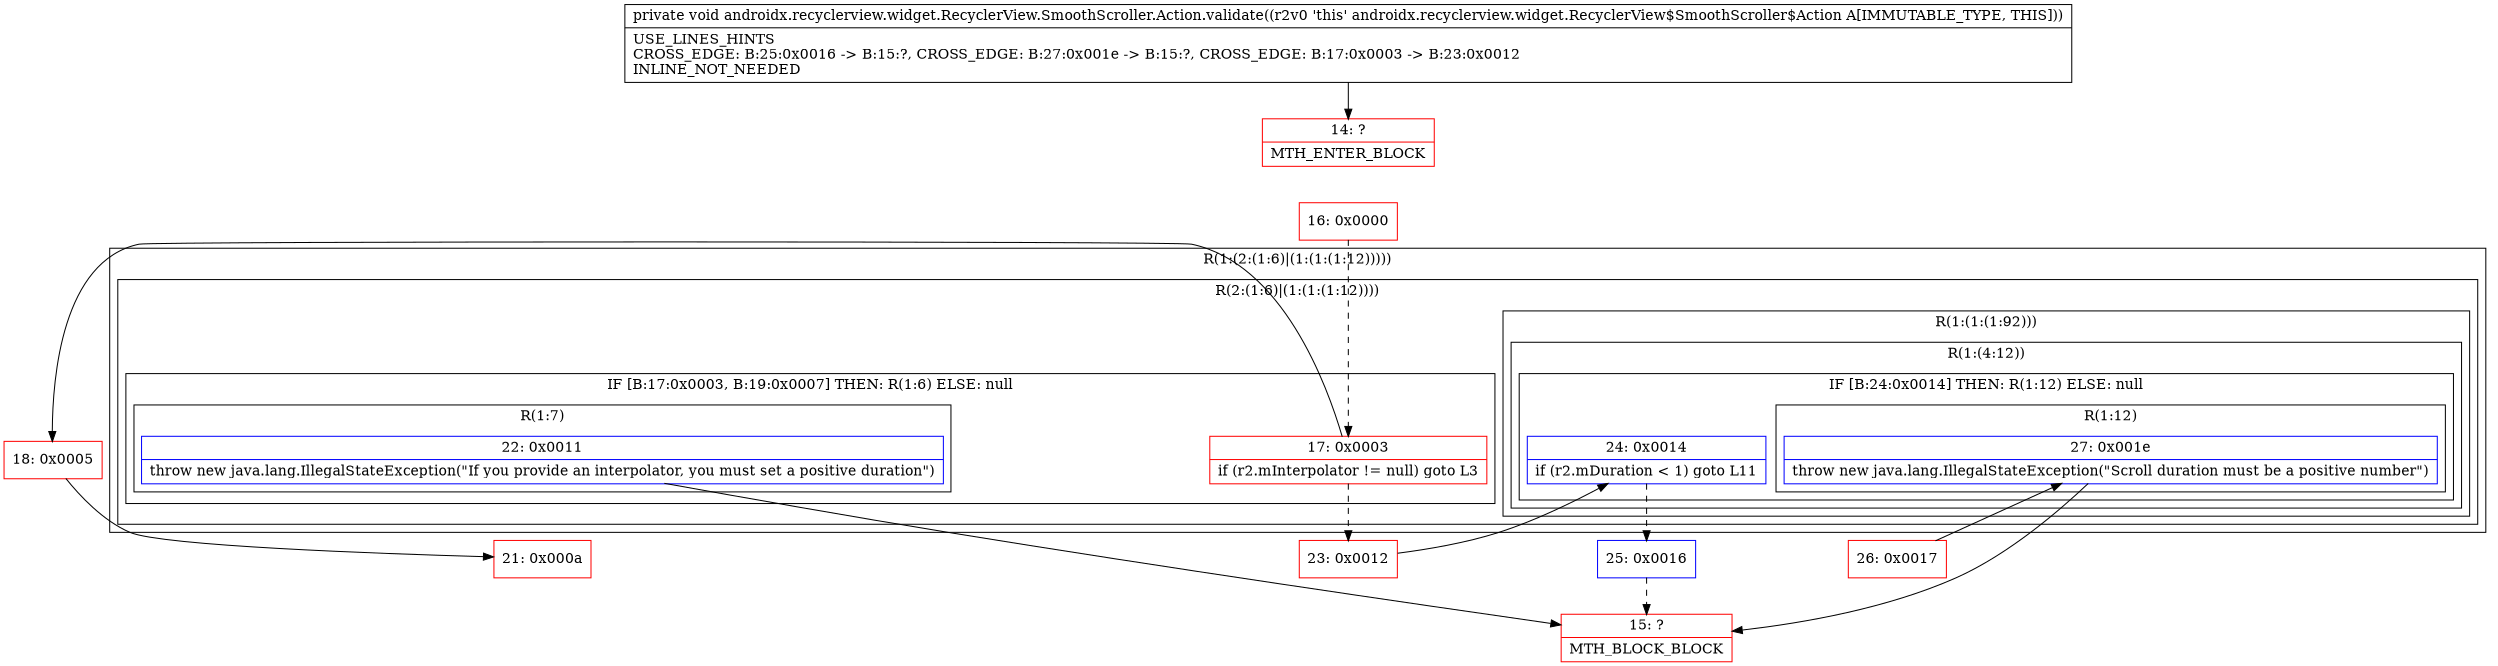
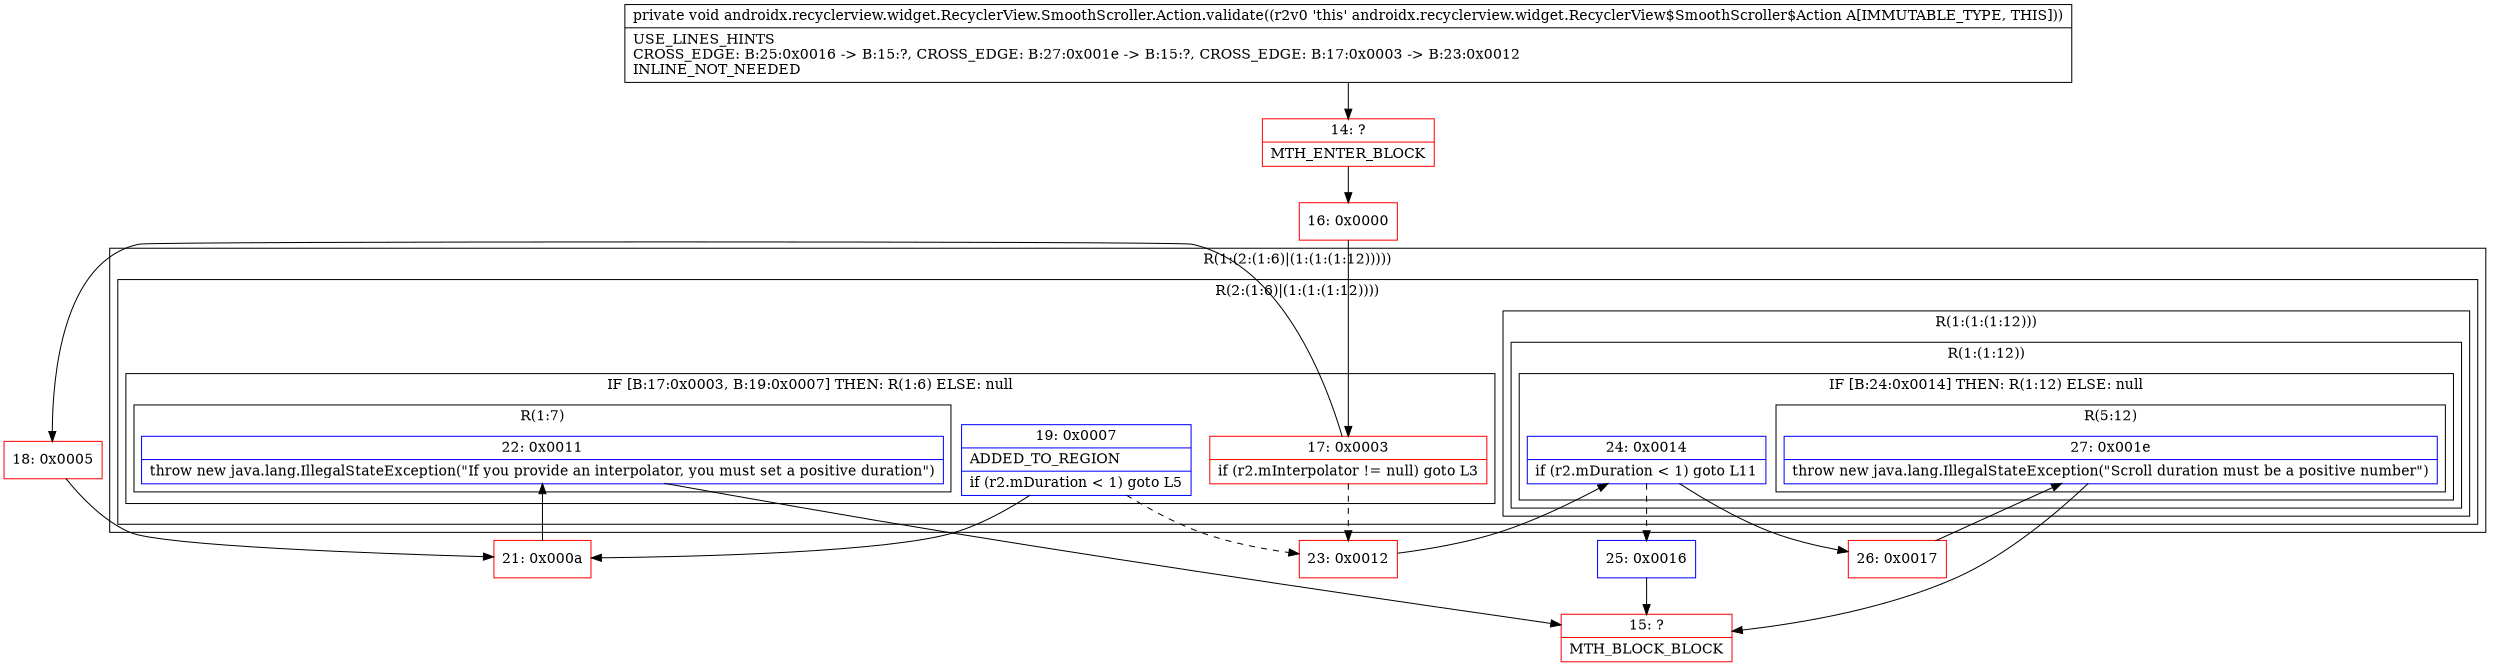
edge "14: ?" -> "16: 0x0000": added
cluster "R(1:(1:(1:92)))": label "R(1:(1:(1:92)))" -> "R(1:(1:(1:12)))"
edge "16: 0x0000" -> "17: 0x0003": style dashed -> solid
cluster "R(1:(4:12))": label "R(1:(4:12))" -> "R(1:(1:12))"
cluster "R(1:12)": label "R(1:12)" -> "R(5:12)"
node "19: 0x0007": added
edge "21: 0x000a" -> "22: 0x0011": added
edge "24: 0x0014" -> "26: 0x0017": added
edge "25: 0x0016" -> "15: ?": style dashed -> solid
